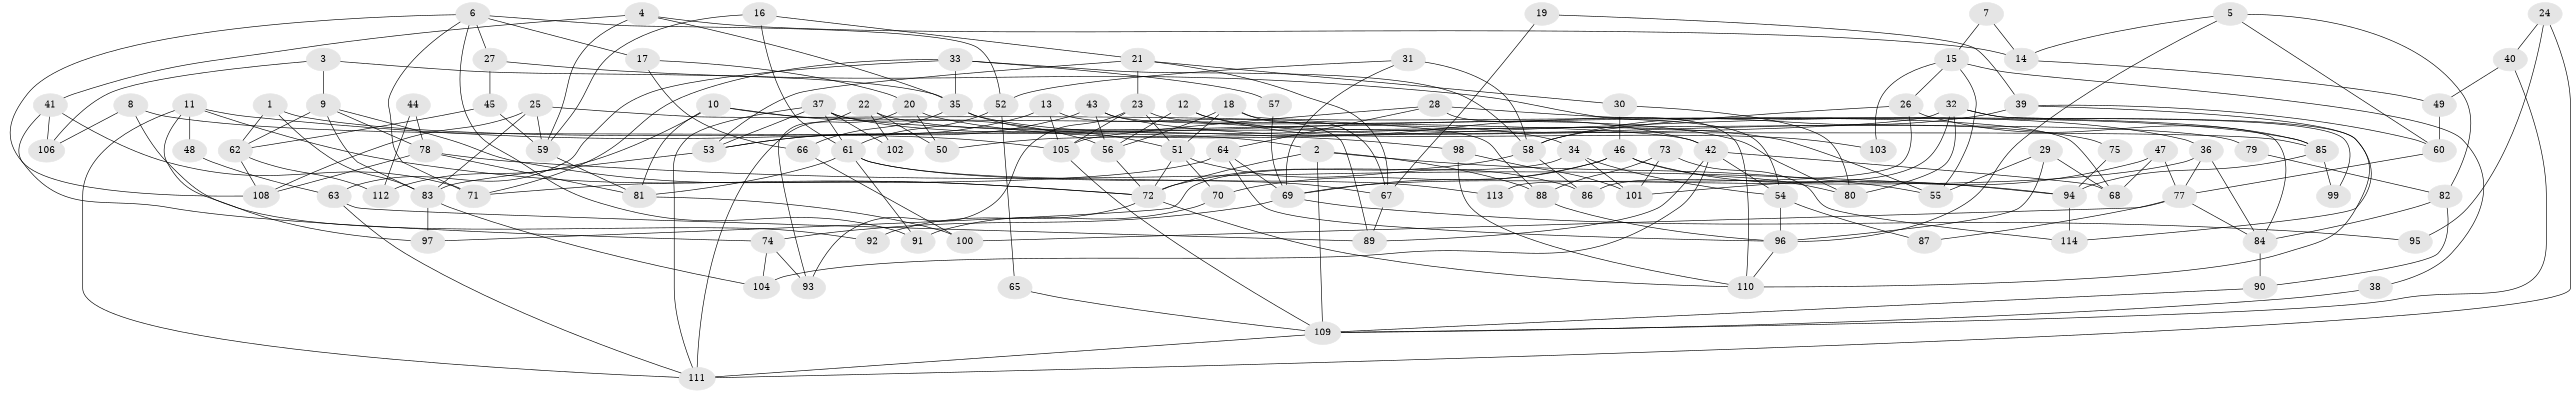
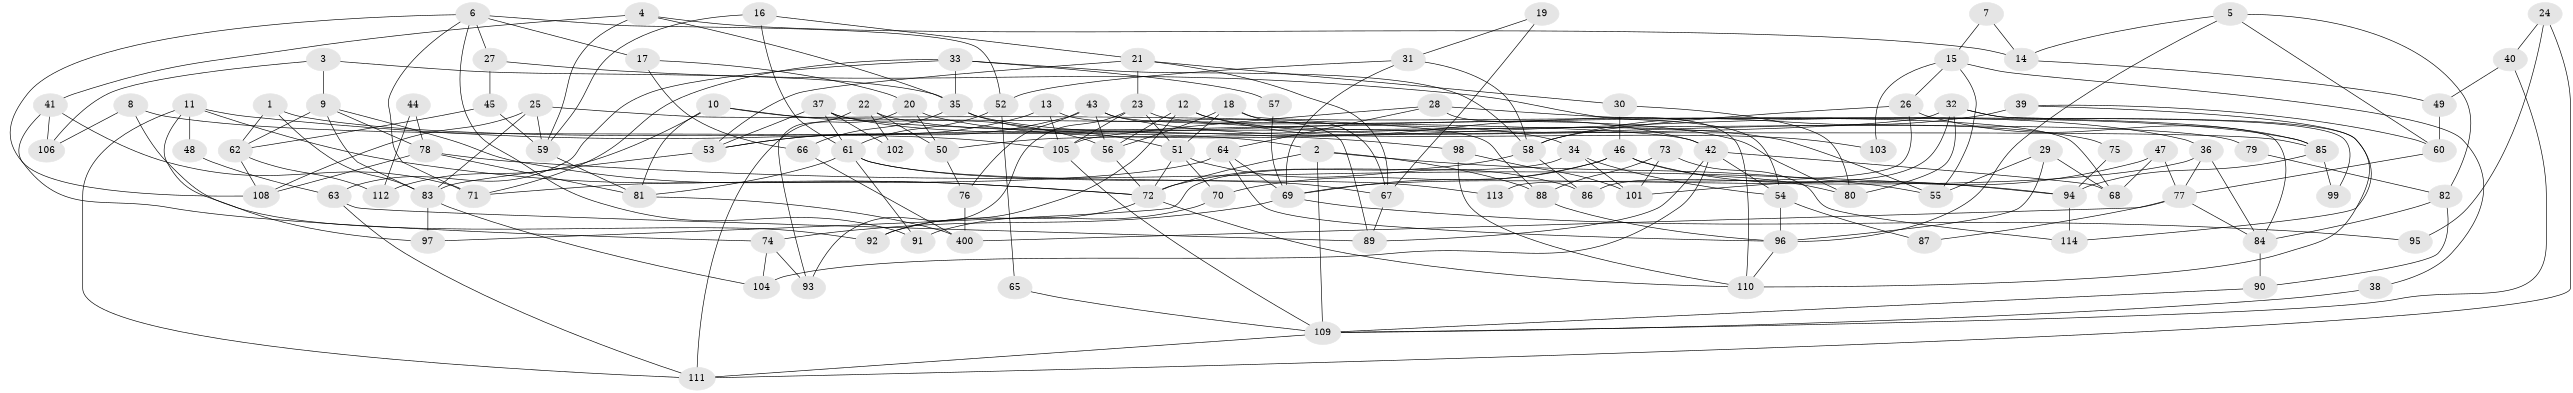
edge "19" -- "39": now "19" -- "31"
node "76": added
edge "37" -- "111": removed
edge "12" -- "92": added
node "100": label "100" -> "400"
